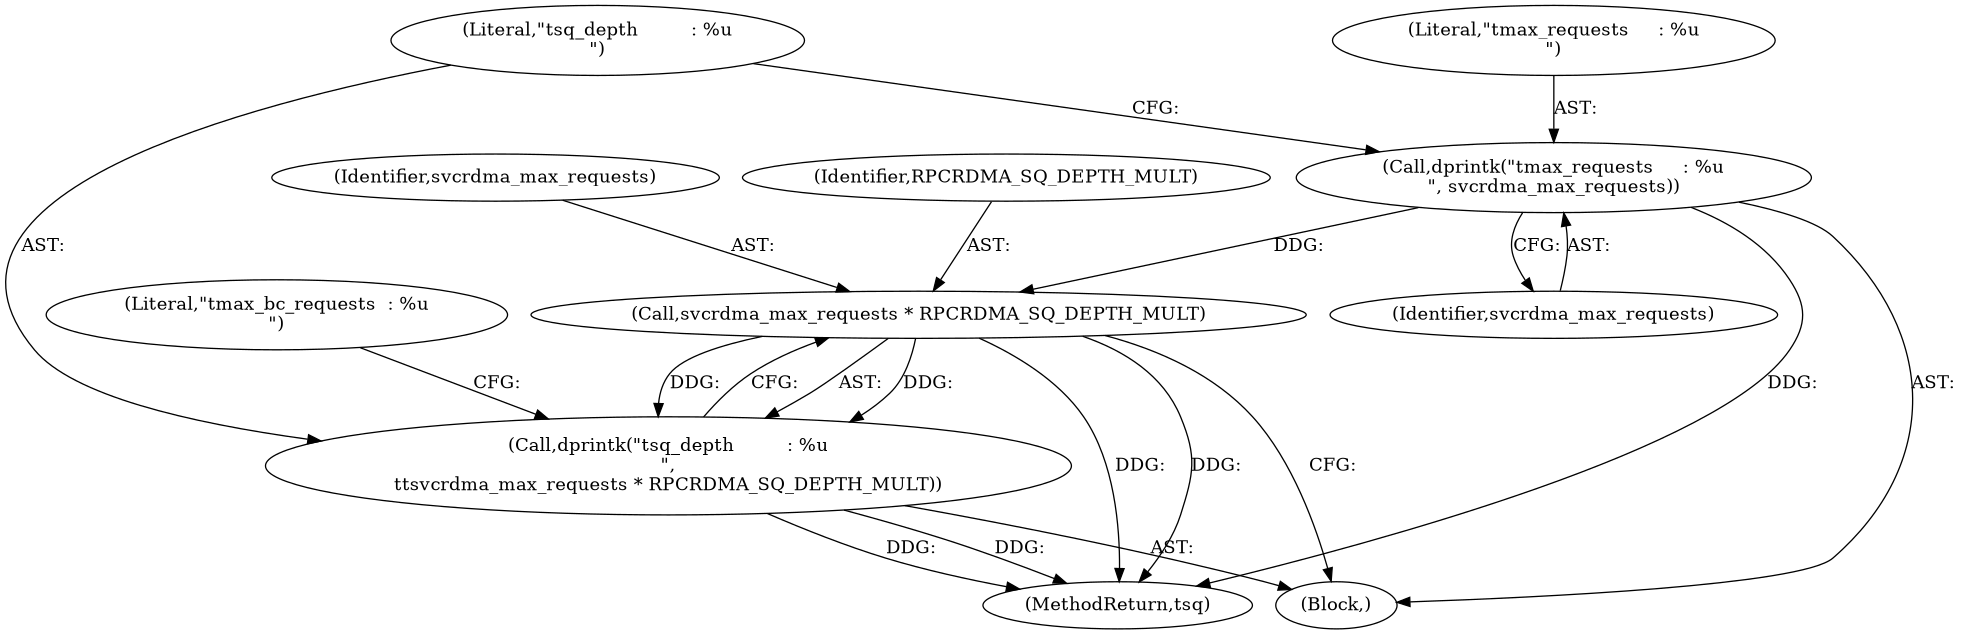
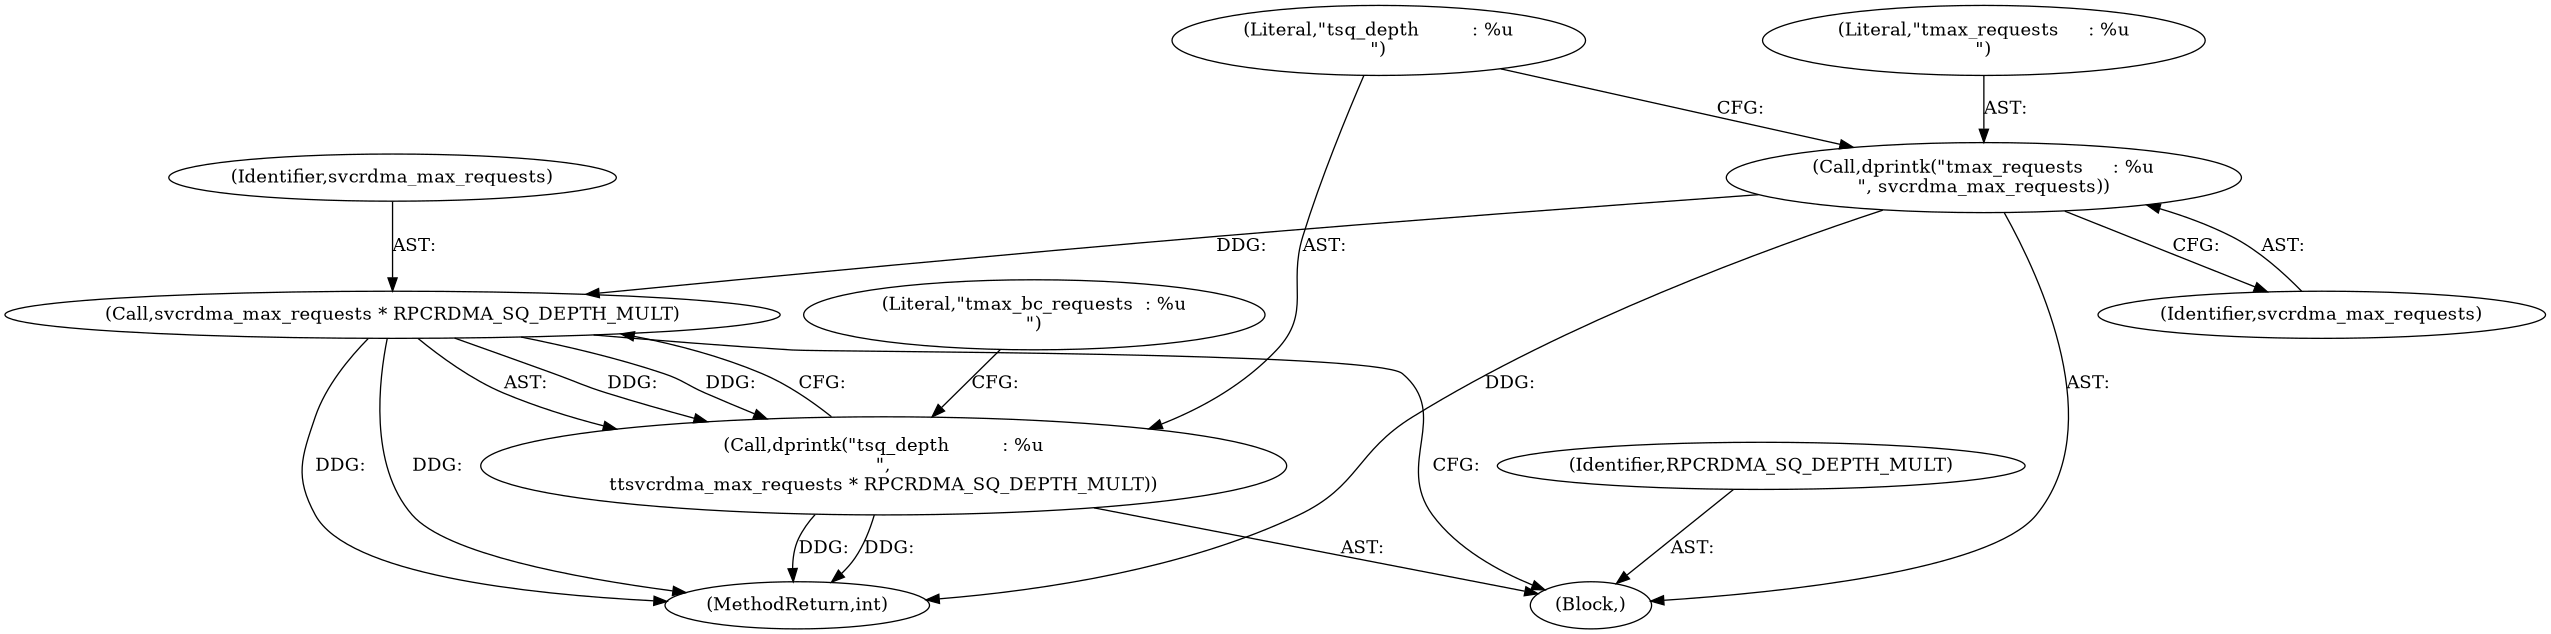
edge "(Identifier,RPCRDMA_SQ_DEPTH_MULT)" -> "(Call,svcrdma_max_requests * RPCRDMA_SQ_DEPTH_MULT)": now "(Identifier,RPCRDMA_SQ_DEPTH_MULT)" -> "(Block,)"
node "(MethodReturn,tsq)": label "(MethodReturn,tsq)" -> "(MethodReturn,int)"
